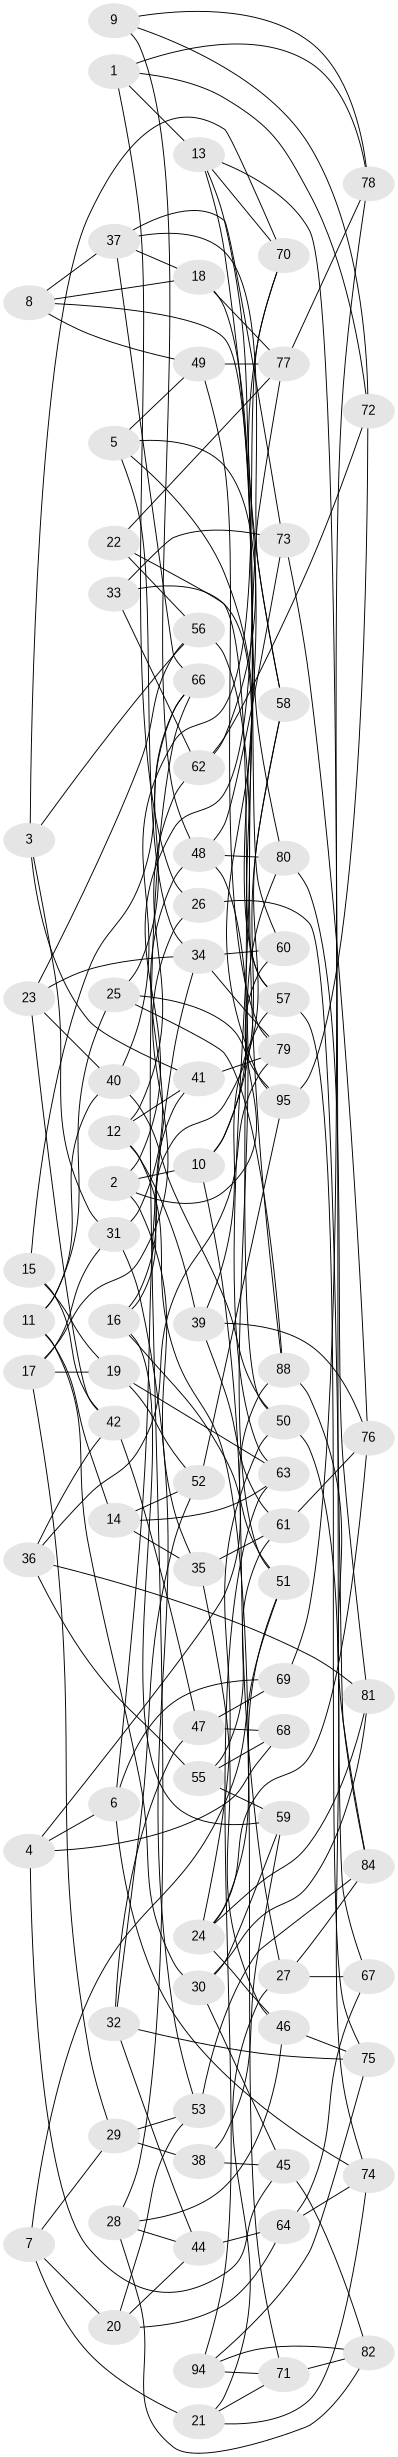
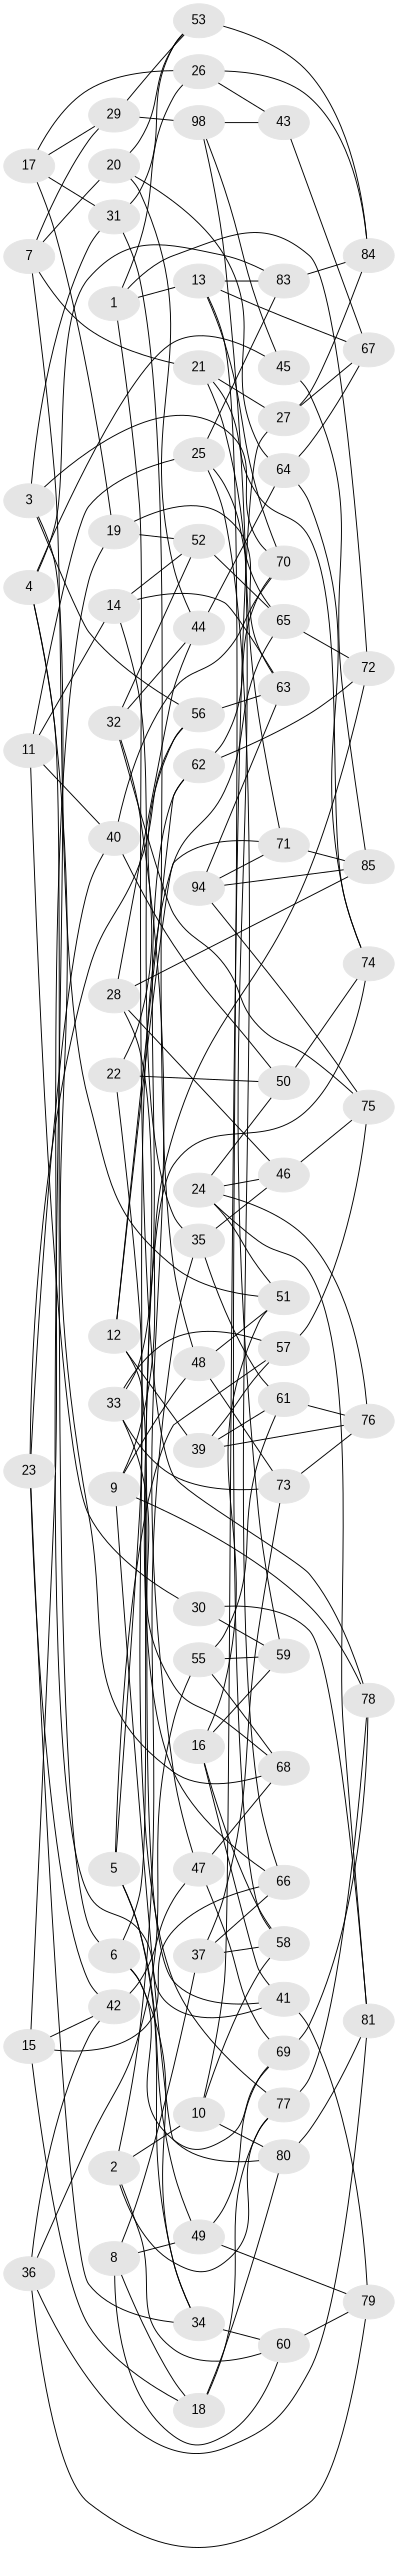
node "43": added
edge "37" -- "18": now "15" -- "18"
edge "49" -- "77": now "49" -- "69"
edge "48" -- "80": now "9" -- "80"
edge "34" -- "79": now "60" -- "79"
node "95": label "95" -> "65"
node "88": label "88" -> "83"
edge "33" -- "68": added
edge "30" -- "45": removed
node "38": label "38" -> "98"
node "82": label "82" -> "85"
